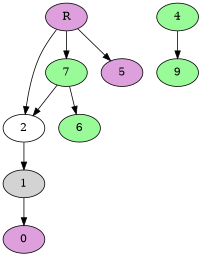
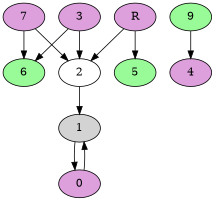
node "3": added
node "4": fillcolor palegreen -> plum
edge "R" -> "7": removed
edge "4" -> "9": reversed
node "7": fillcolor palegreen -> plum
node "5": fillcolor plum -> palegreen
edge "0" -> "1": added
